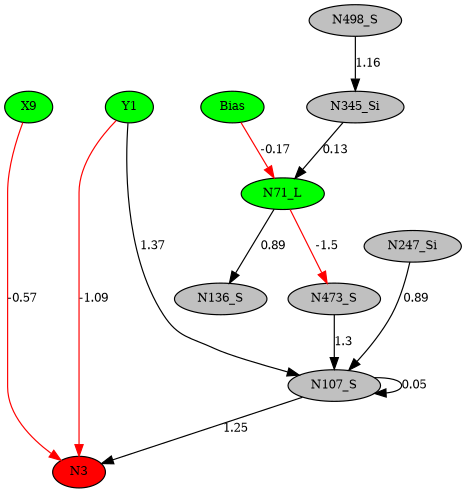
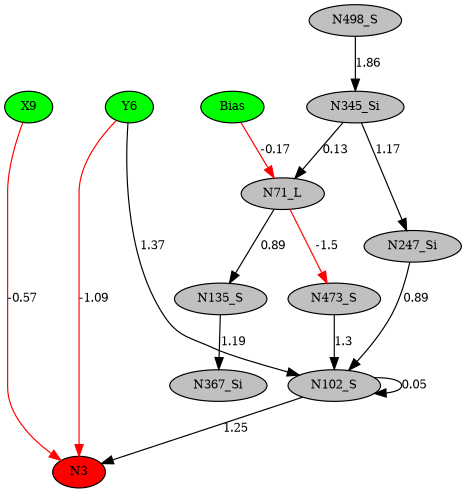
edge "N498_S" -> "N345_Si": label "1.16" -> "1.86"
node "Y1": label "Y1" -> "Y6"
edge "N345_Si" -> "N247_Si": added, label "1.17"
node "N71_L": fillcolor green -> gray
node "N136_S": label "N136_S" -> "N135_S"
node "N367_Si": added
node "N107_S": label "N107_S" -> "N102_S"
